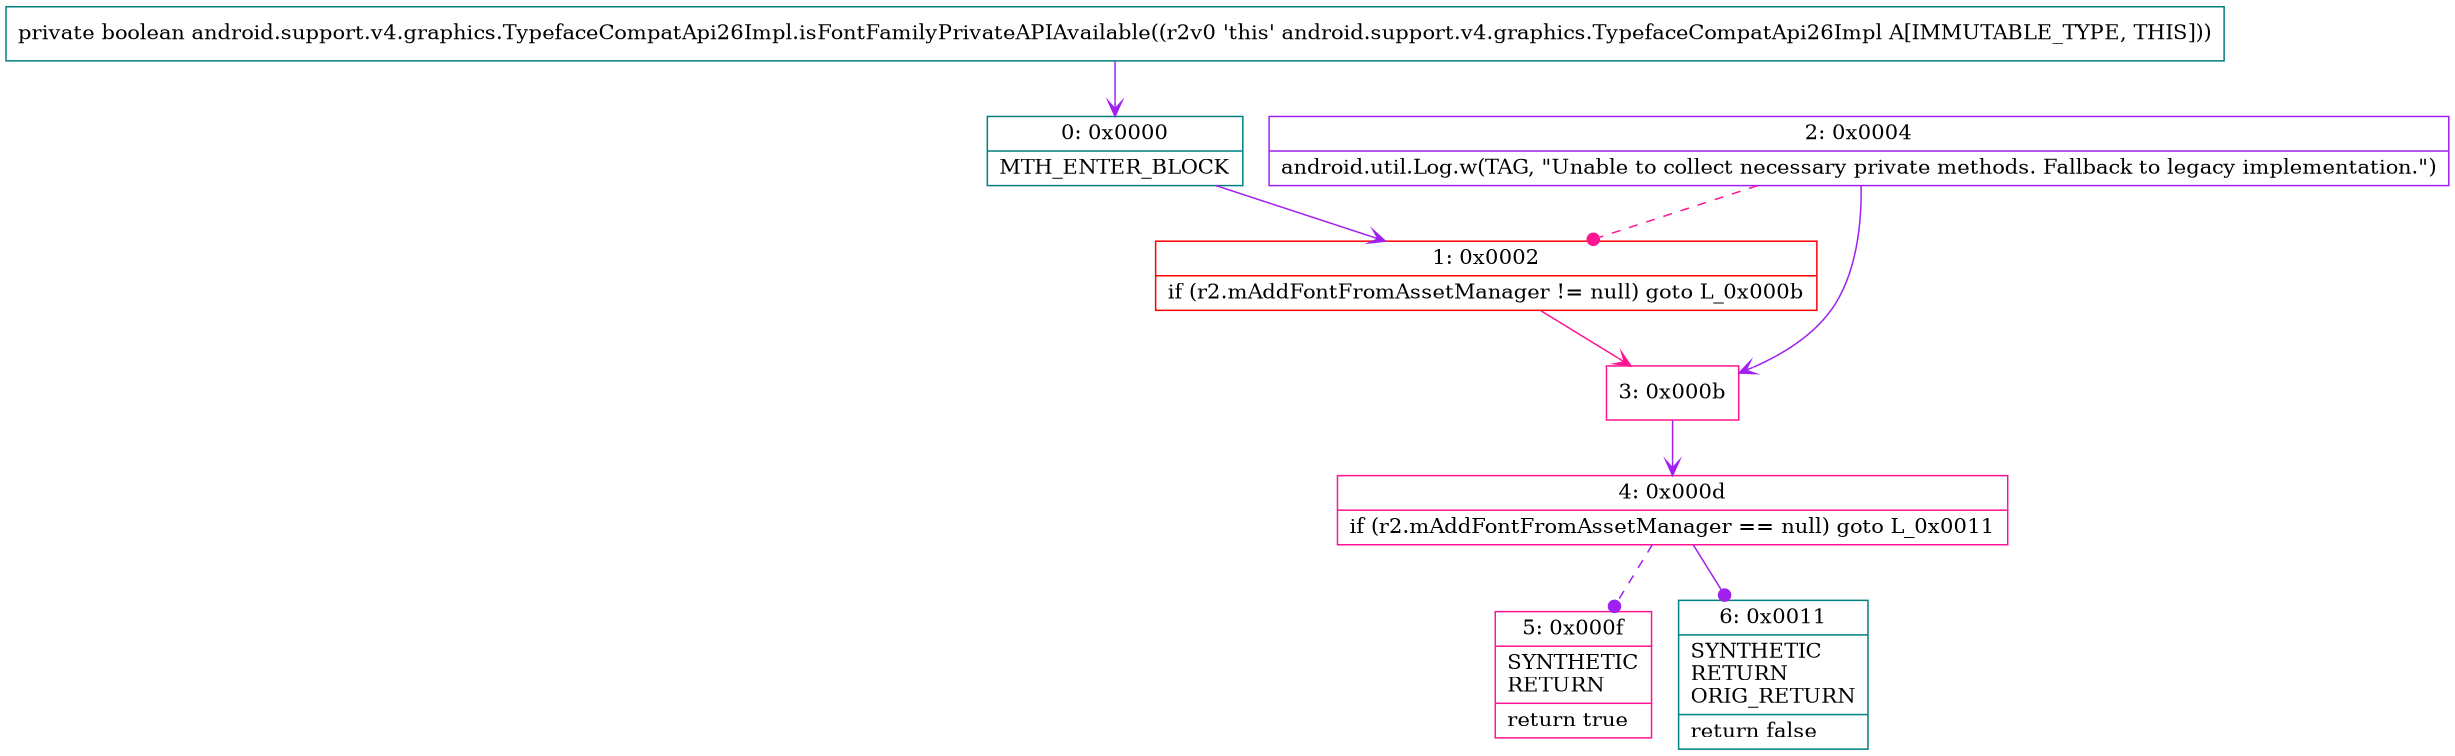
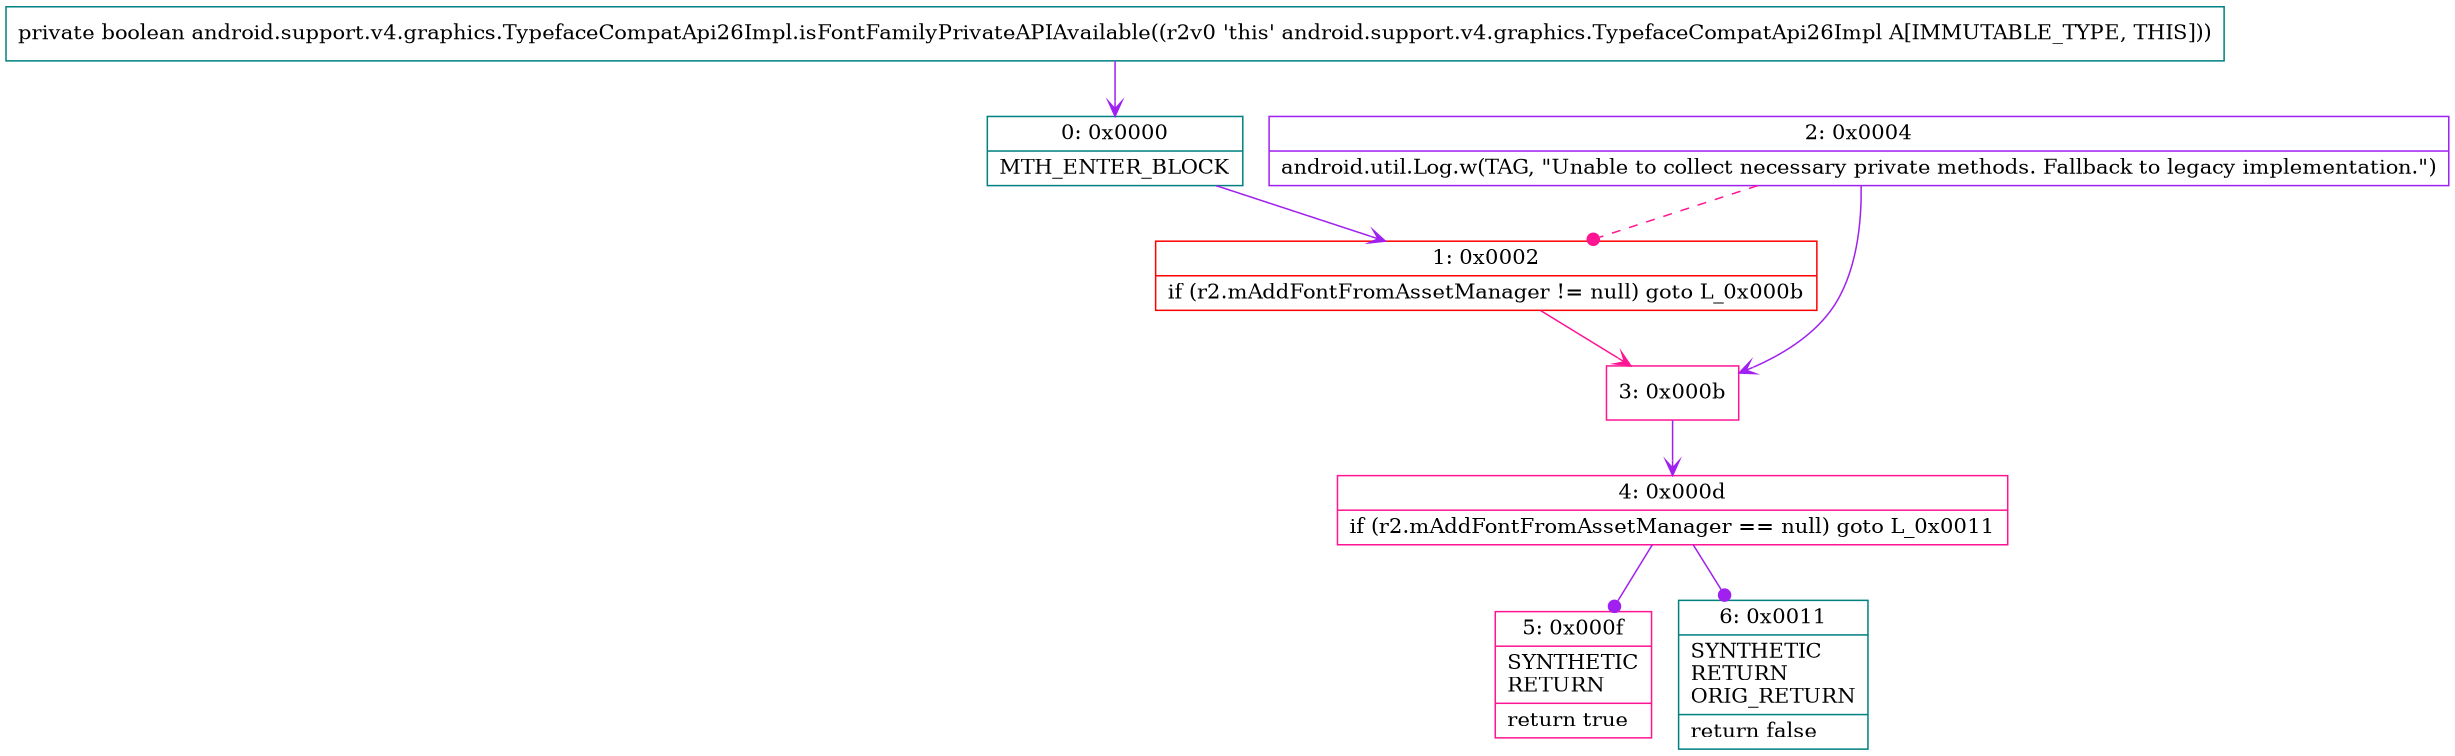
edge "4: 0x000d" -> "5: 0x000f": style dashed -> solid
